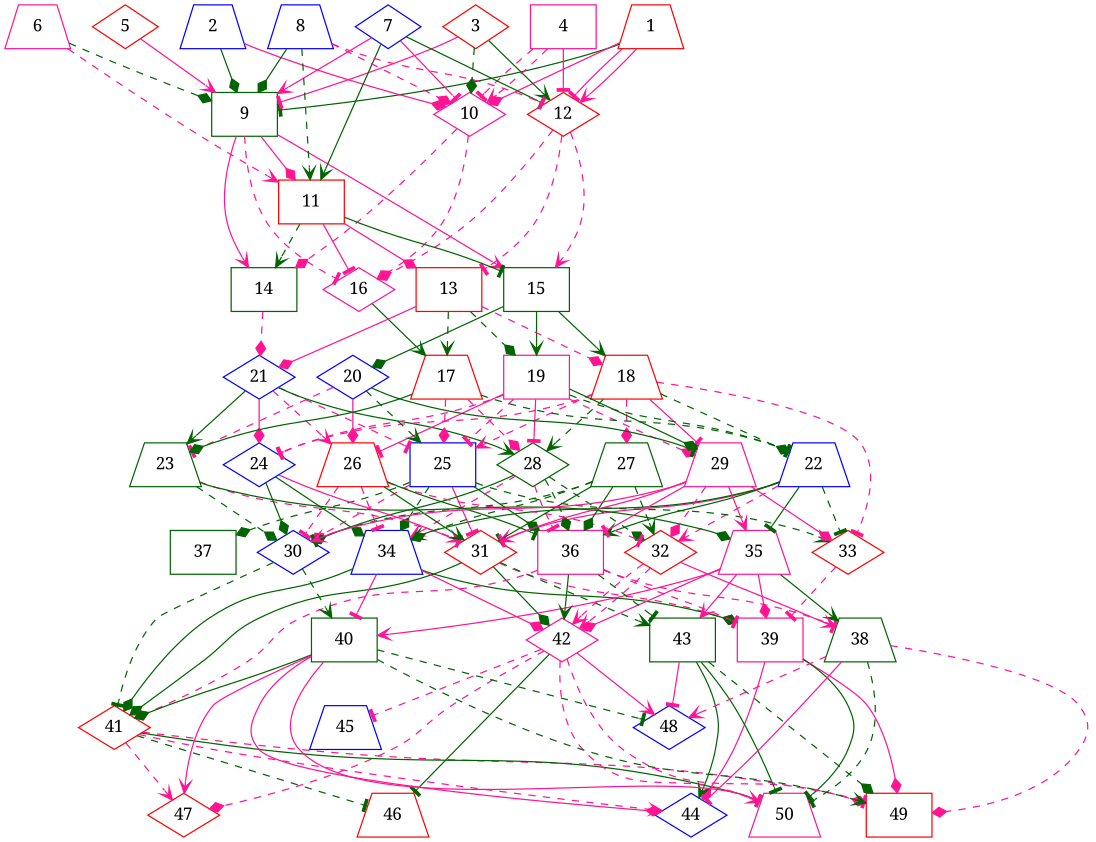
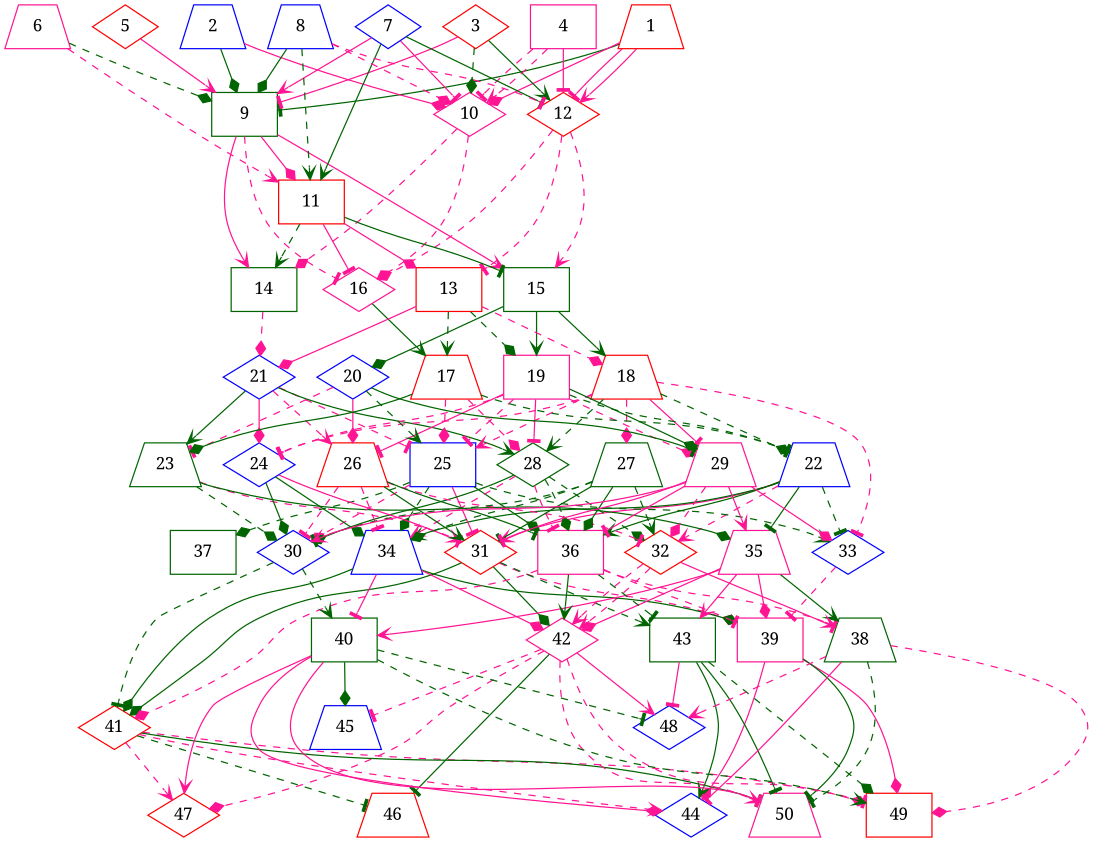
node "33": color red -> blue
edge "40" -> "41": now "40" -> "45"
